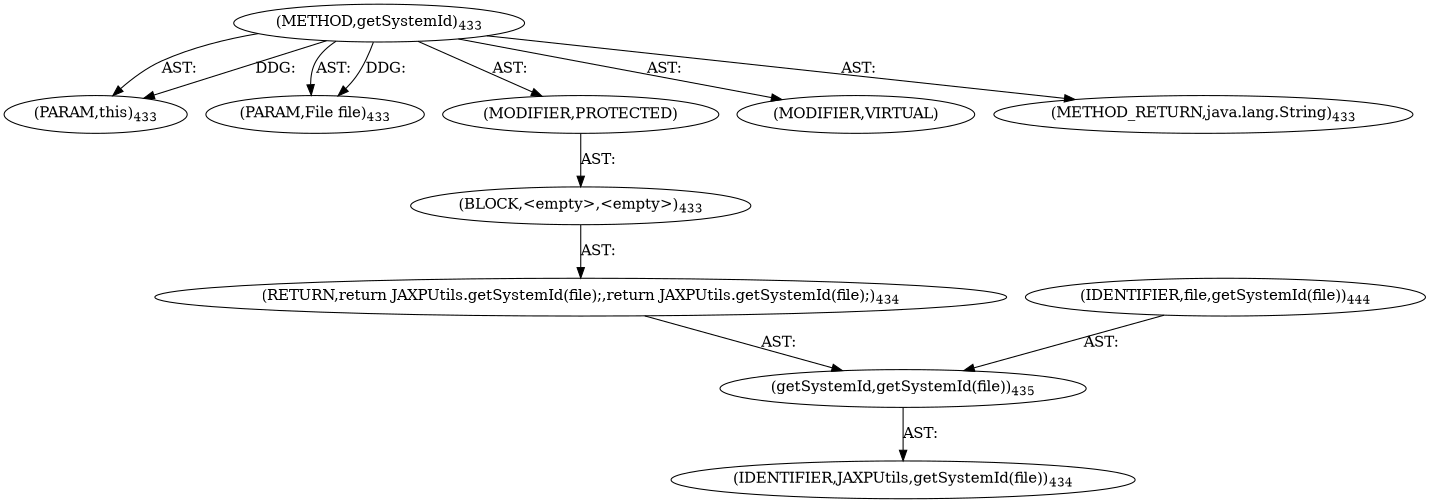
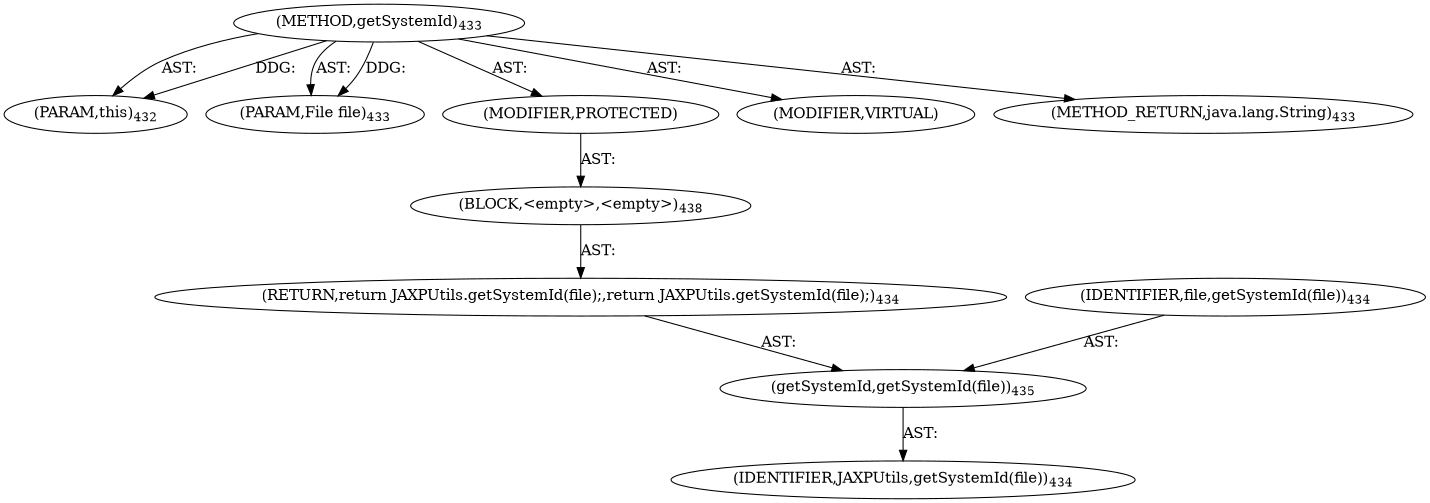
node "(PARAM,this)": text "433" -> "432"
node "(BLOCK,<empty>,<empty>)": text "433" -> "438"
node "(IDENTIFIER,file,getSystemId(file))": text "444" -> "434"
